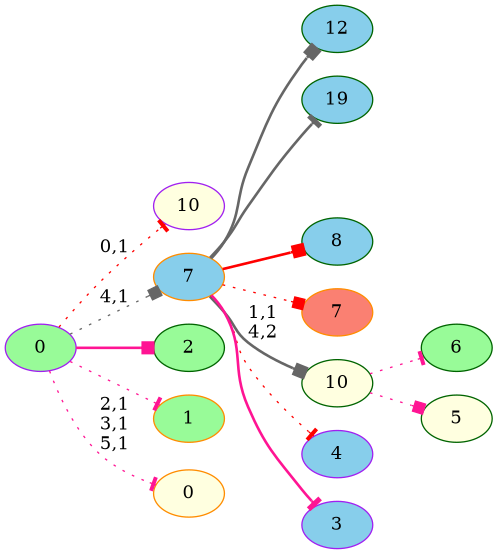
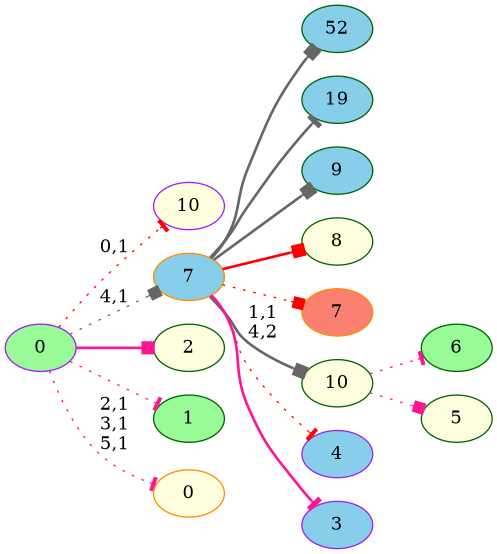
node "12": label "12" -> "52"
node "9": added
node "8": fillcolor skyblue -> lightyellow
node "2": fillcolor palegreen -> lightyellow
node "1": color darkorange -> darkgreen
